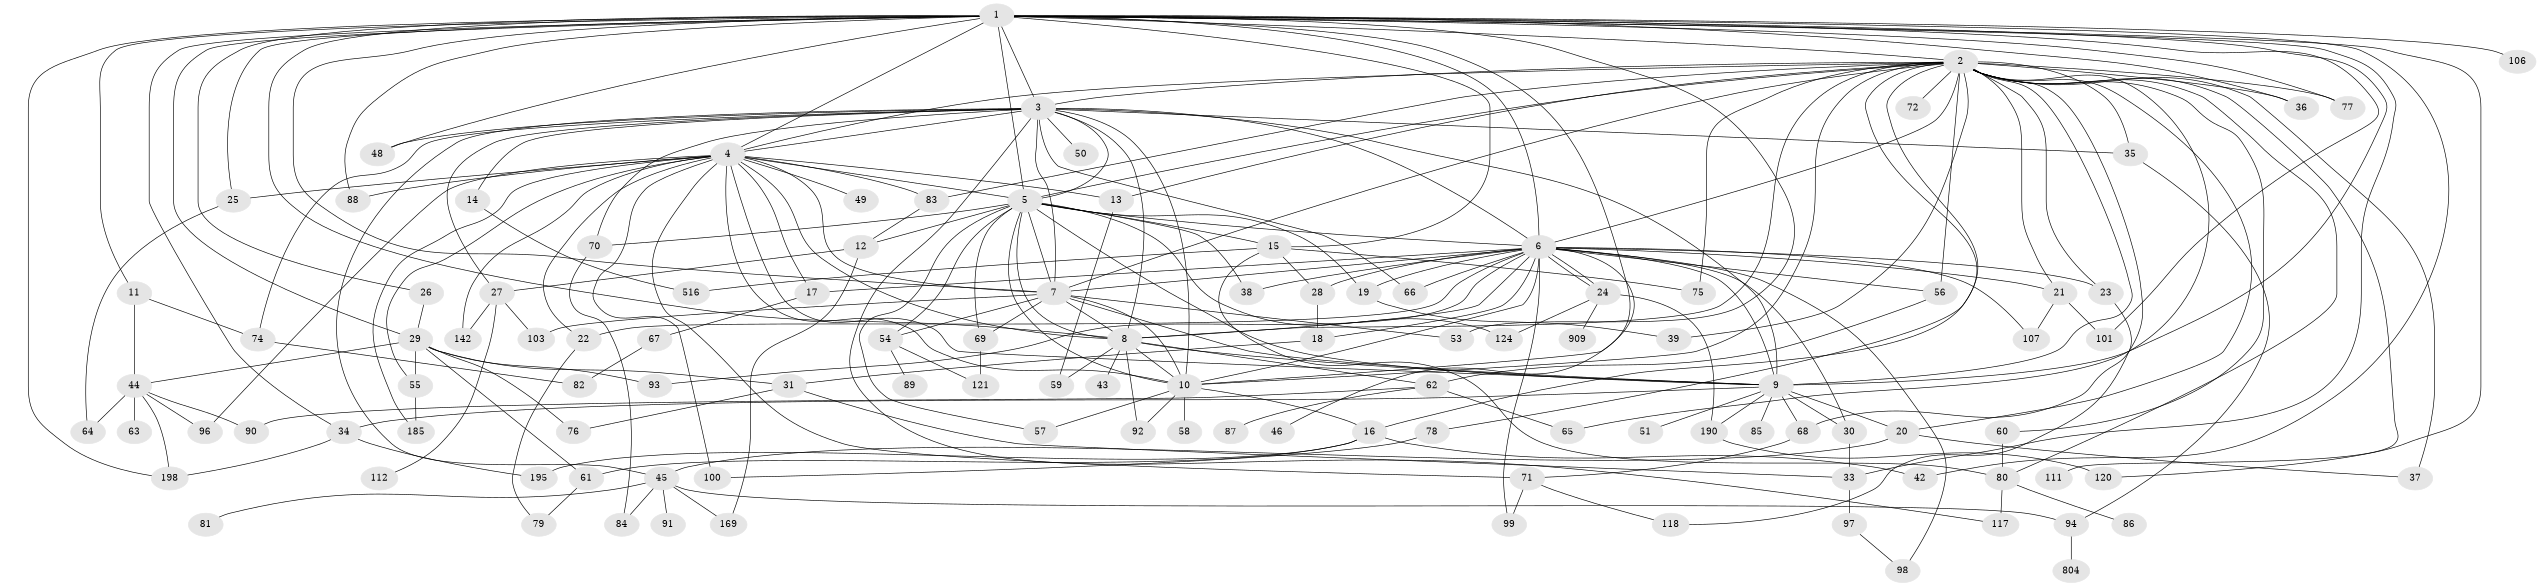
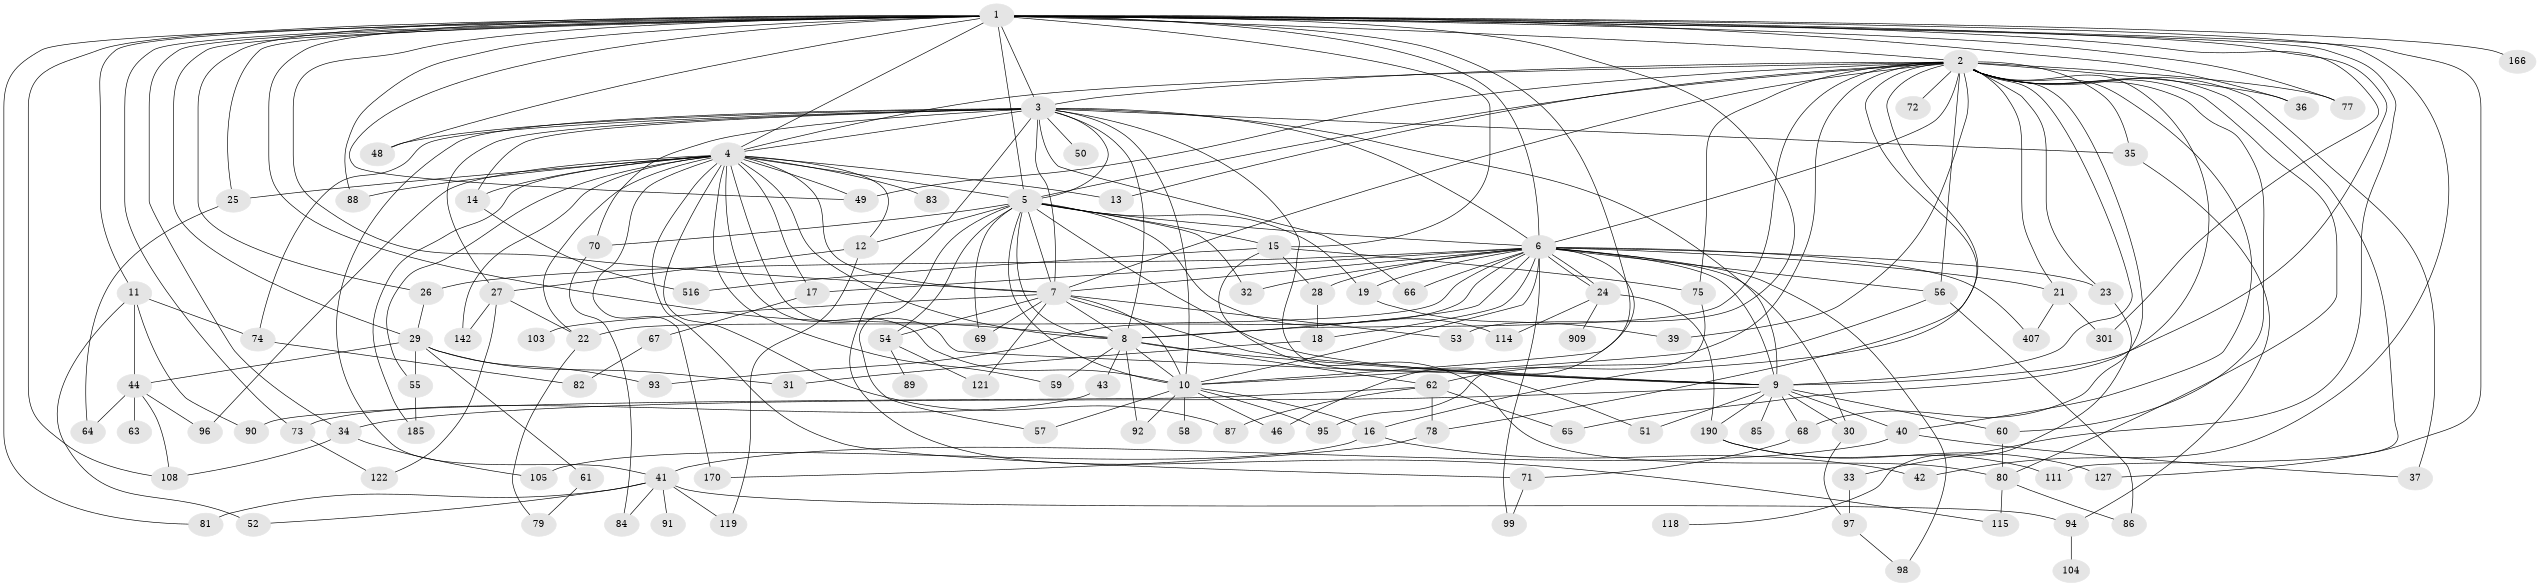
edge "1" -- "81": added
node "106": label "106" -> "166"
edge "2" -- "83": now "2" -- "49"
edge "1" -- "49": added
edge "4" -- "14": added
edge "83" -- "12": now "4" -- "12"
edge "6" -- "26": added
edge "13" -- "59": now "4" -- "59"
node "38": label "38" -> "32"
edge "3" -- "51": added
edge "27" -- "103": now "27" -- "22"
node "124": label "124" -> "114"
node "107": label "107" -> "407"
node "101": label "101" -> "301"
edge "69" -- "121": now "7" -- "121"
edge "4" -- "87": added
edge "56" -- "86": added
edge "9" -- "60": added
edge "44" -- "90": now "11" -- "90"
edge "10" -- "46": added
edge "62" -- "78": added
node "73": added
node "76": removed
node "95": added
node "20": label "20" -> "40"
edge "30" -- "33": now "30" -- "97"
edge "190" -- "111": added
edge "31" -- "33": removed
edge "16" -- "61": removed
node "198": label "198" -> "108"
node "112": label "112" -> "122"
node "195": label "195" -> "105"
node "45": label "45" -> "41"
node "100": label "100" -> "170"
node "120": label "120" -> "127"
edge "71" -- "118": removed
node "52": added
node "169": label "169" -> "119"
node "117": label "117" -> "115"
node "804": label "804" -> "104"
